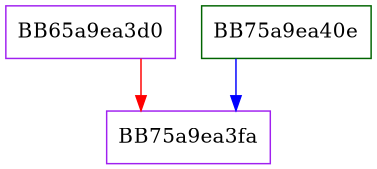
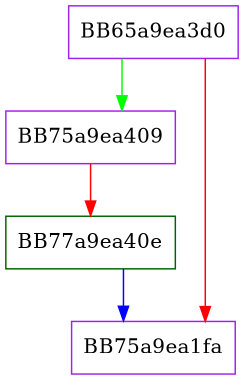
node "BB75a9ea40e": label "BB75a9ea40e" -> "BB77a9ea40e"
node "BB75a9ea409": added
node "BB75a9ea3fa": label "BB75a9ea3fa" -> "BB75a9ea1fa"
